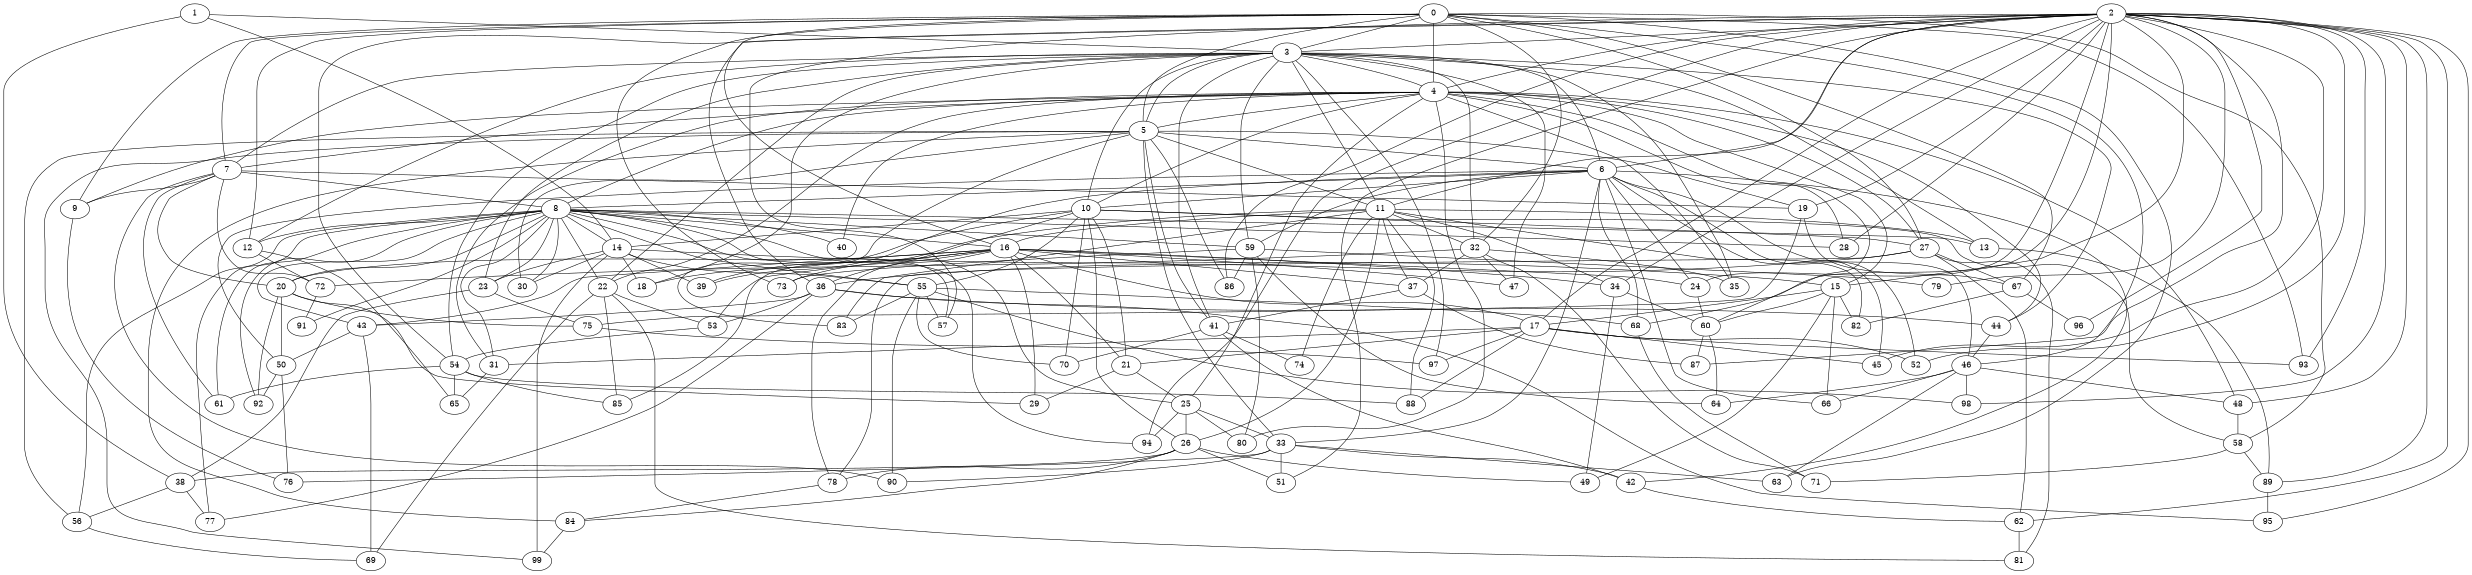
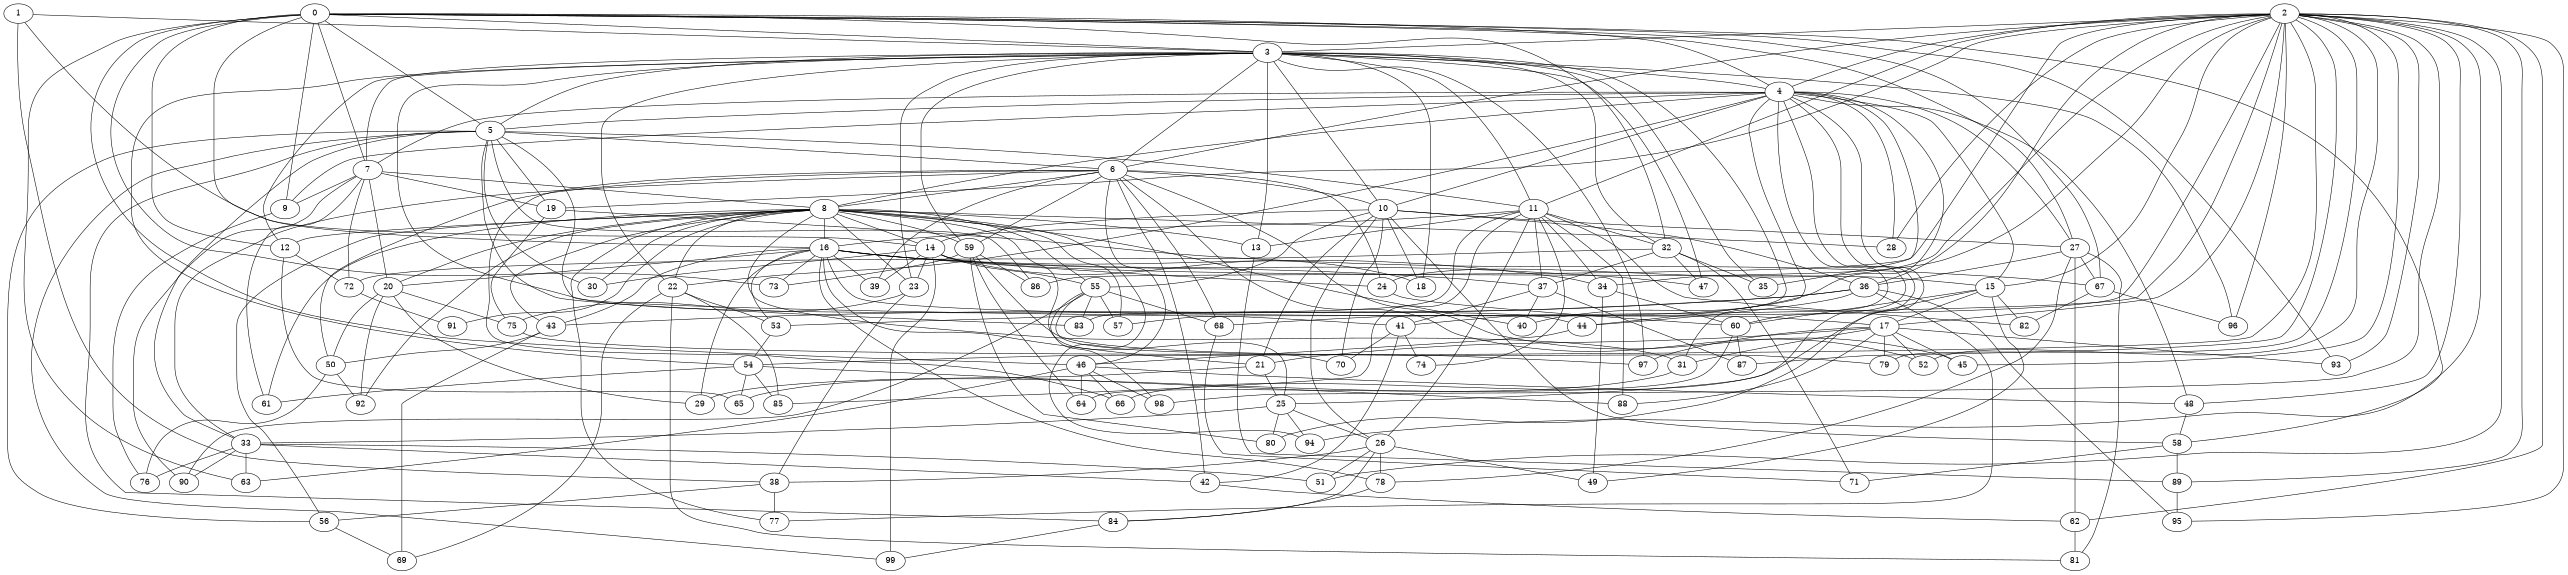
edge "3" -- "96": added
edge "37" -- "40": added
edge "17" -- "79": added
